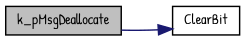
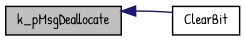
edge "k_pMsgDeallocate" -> "ClearBit": reversed
